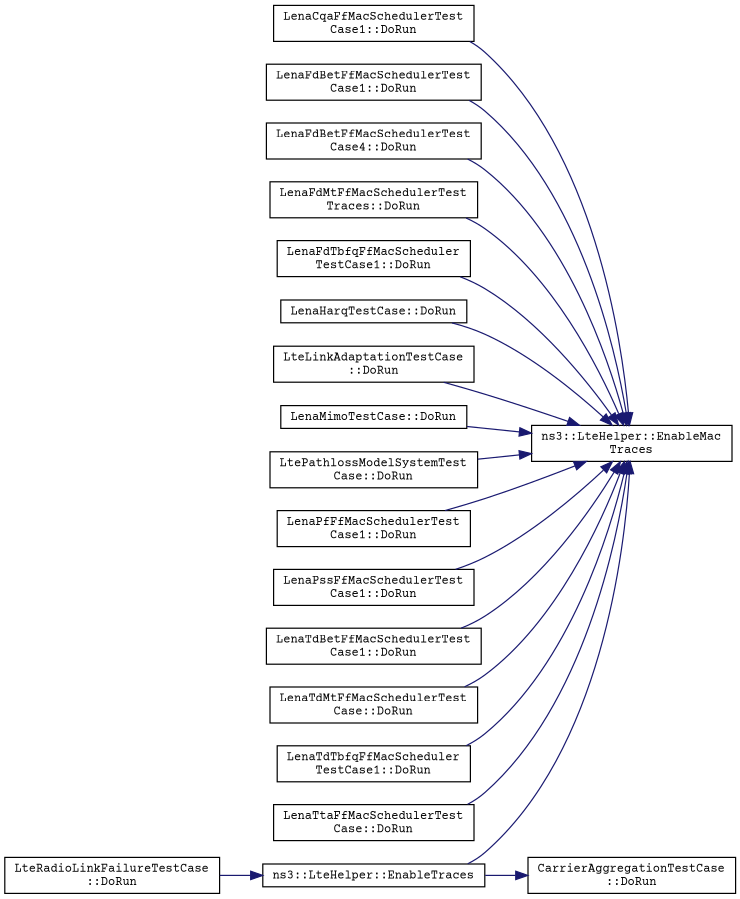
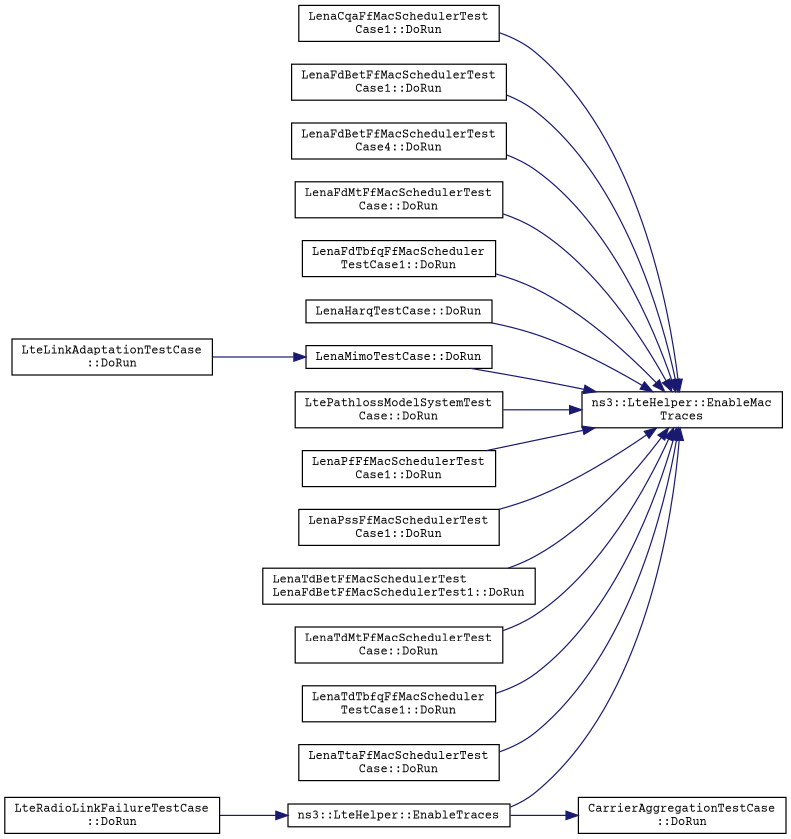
node "LenaFdMtFfMacSchedulerTest Traces::DoRun": label "LenaFdMtFfMacSchedulerTest Traces::DoRun" -> "LenaFdMtFfMacSchedulerTest Case::DoRun"
edge "LteLinkAdaptationTestCase ::DoRun" -> "ns3::LteHelper::EnableMac Traces": now "LteLinkAdaptationTestCase ::DoRun" -> "LenaMimoTestCase::DoRun"
node "LenaTdBetFfMacSchedulerTest Case1::DoRun": label "LenaTdBetFfMacSchedulerTest Case1::DoRun" -> "LenaTdBetFfMacSchedulerTest LenaFdBetFfMacSchedulerTest1::DoRun"
